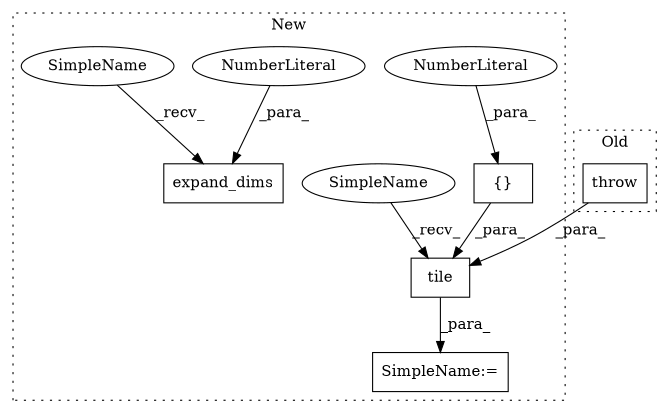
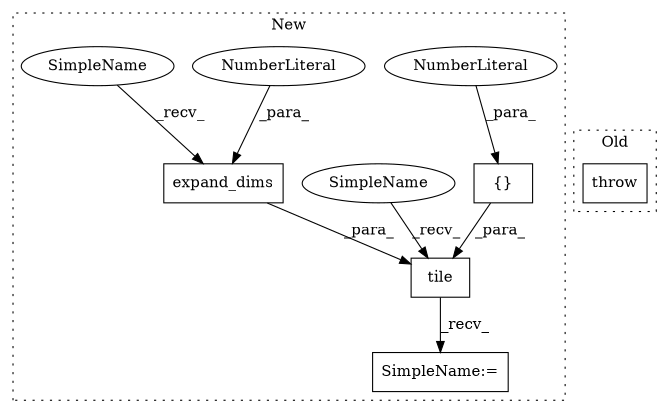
edge "throw" -> "tile": now "expand_dims" -> "tile"
edge "tile" -> "SimpleName:=": label "_para_" -> "_recv_"
